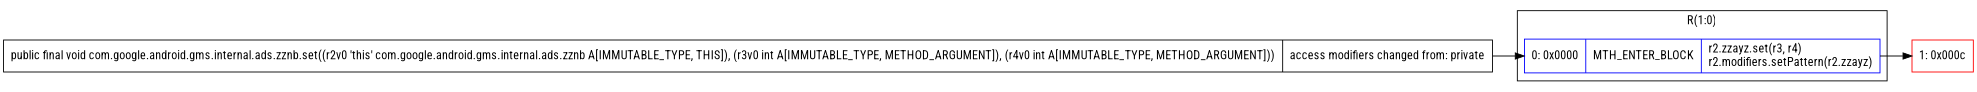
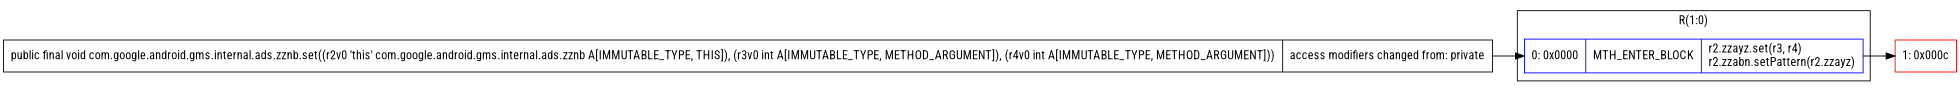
node "0: 0x0000": text "r2.modifiers.setPattern(r2.zzayz)" -> "r2.zzabn.setPattern(r2.zzayz)"
